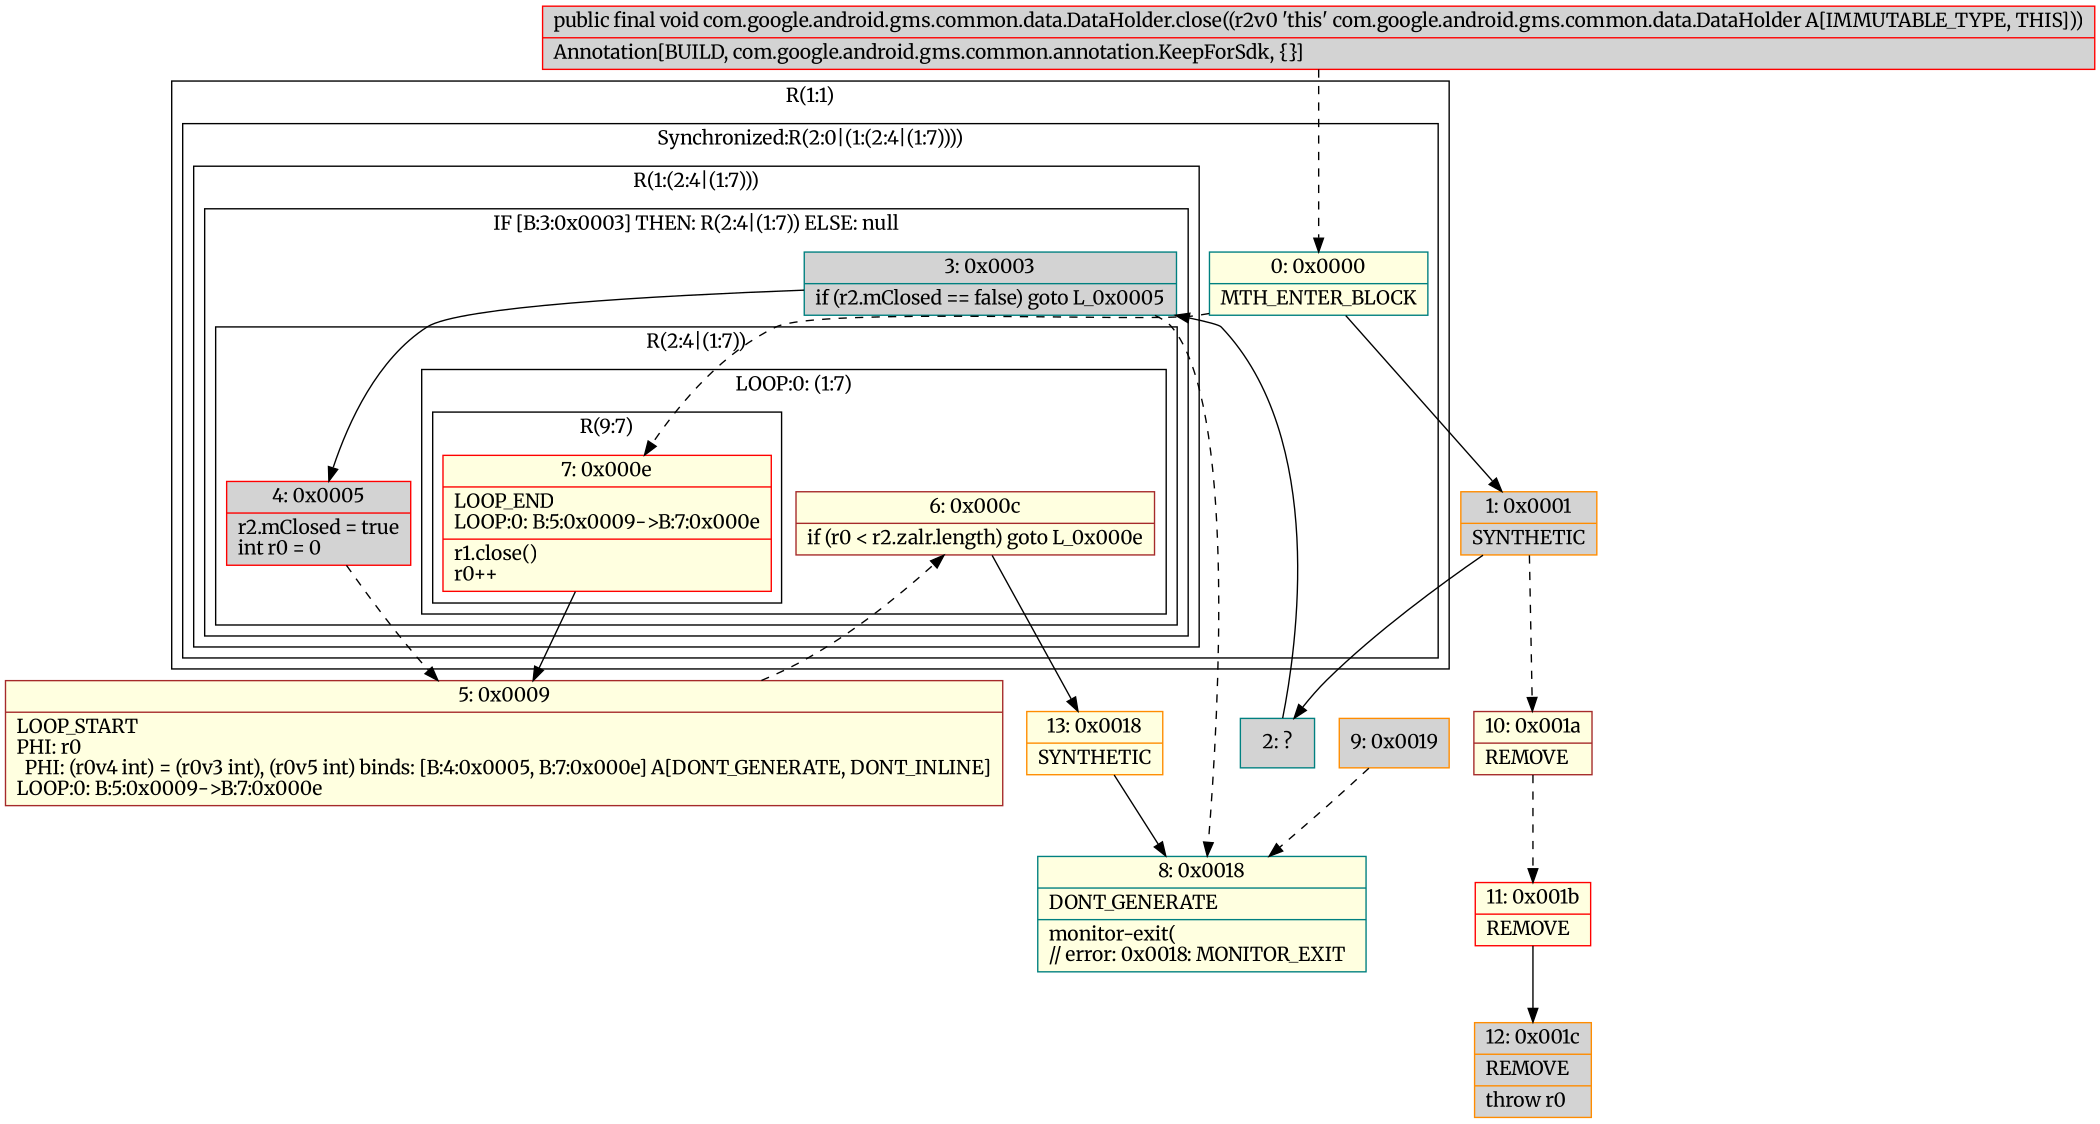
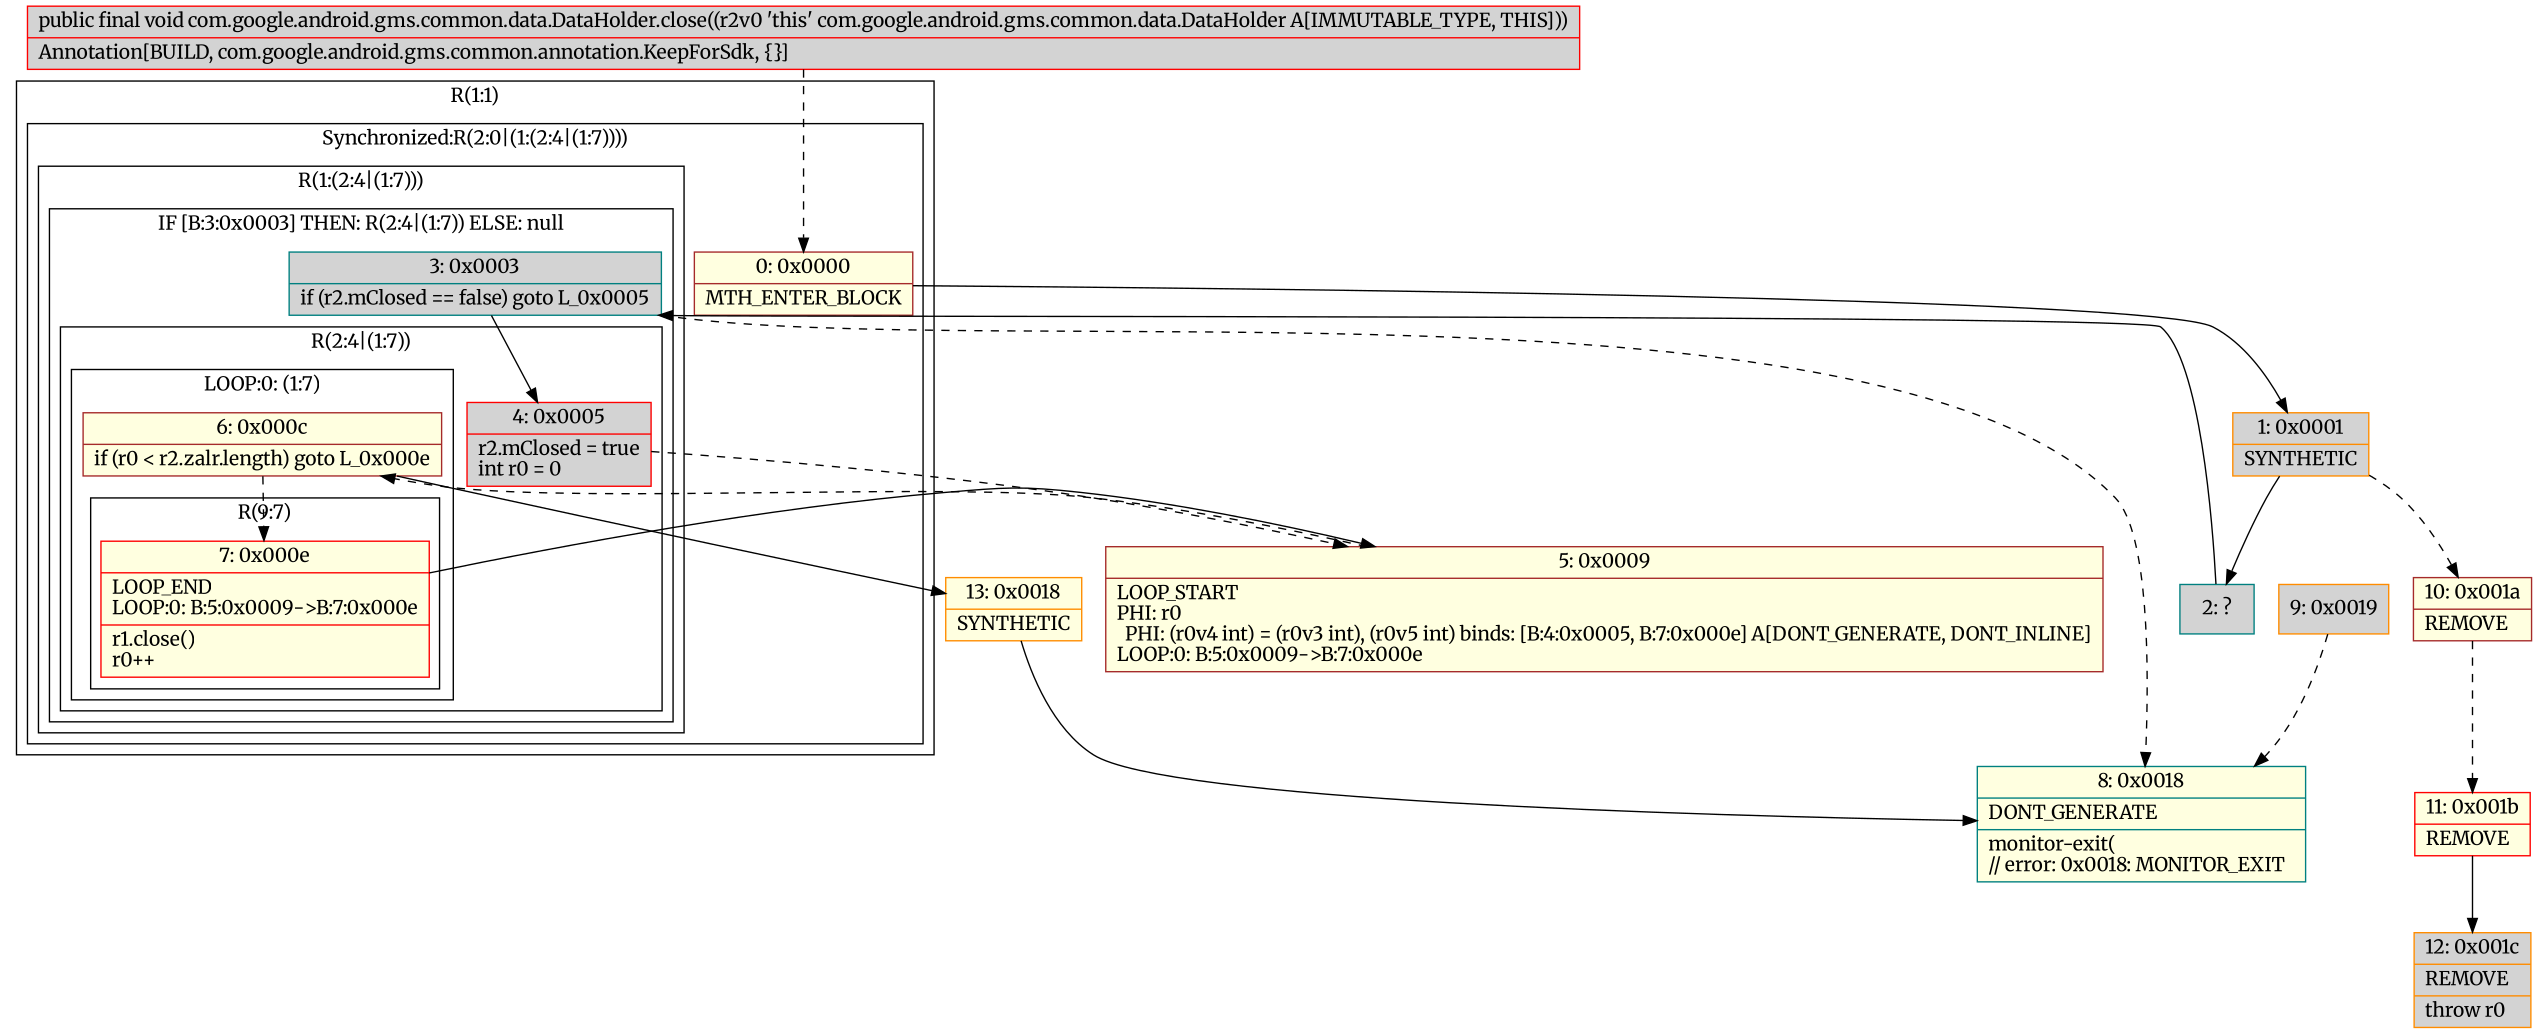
node "0: 0x0000": color teal -> brown
edge "0: 0x0000" -> "7: 0x000e": now "6: 0x000c" -> "7: 0x000e"
